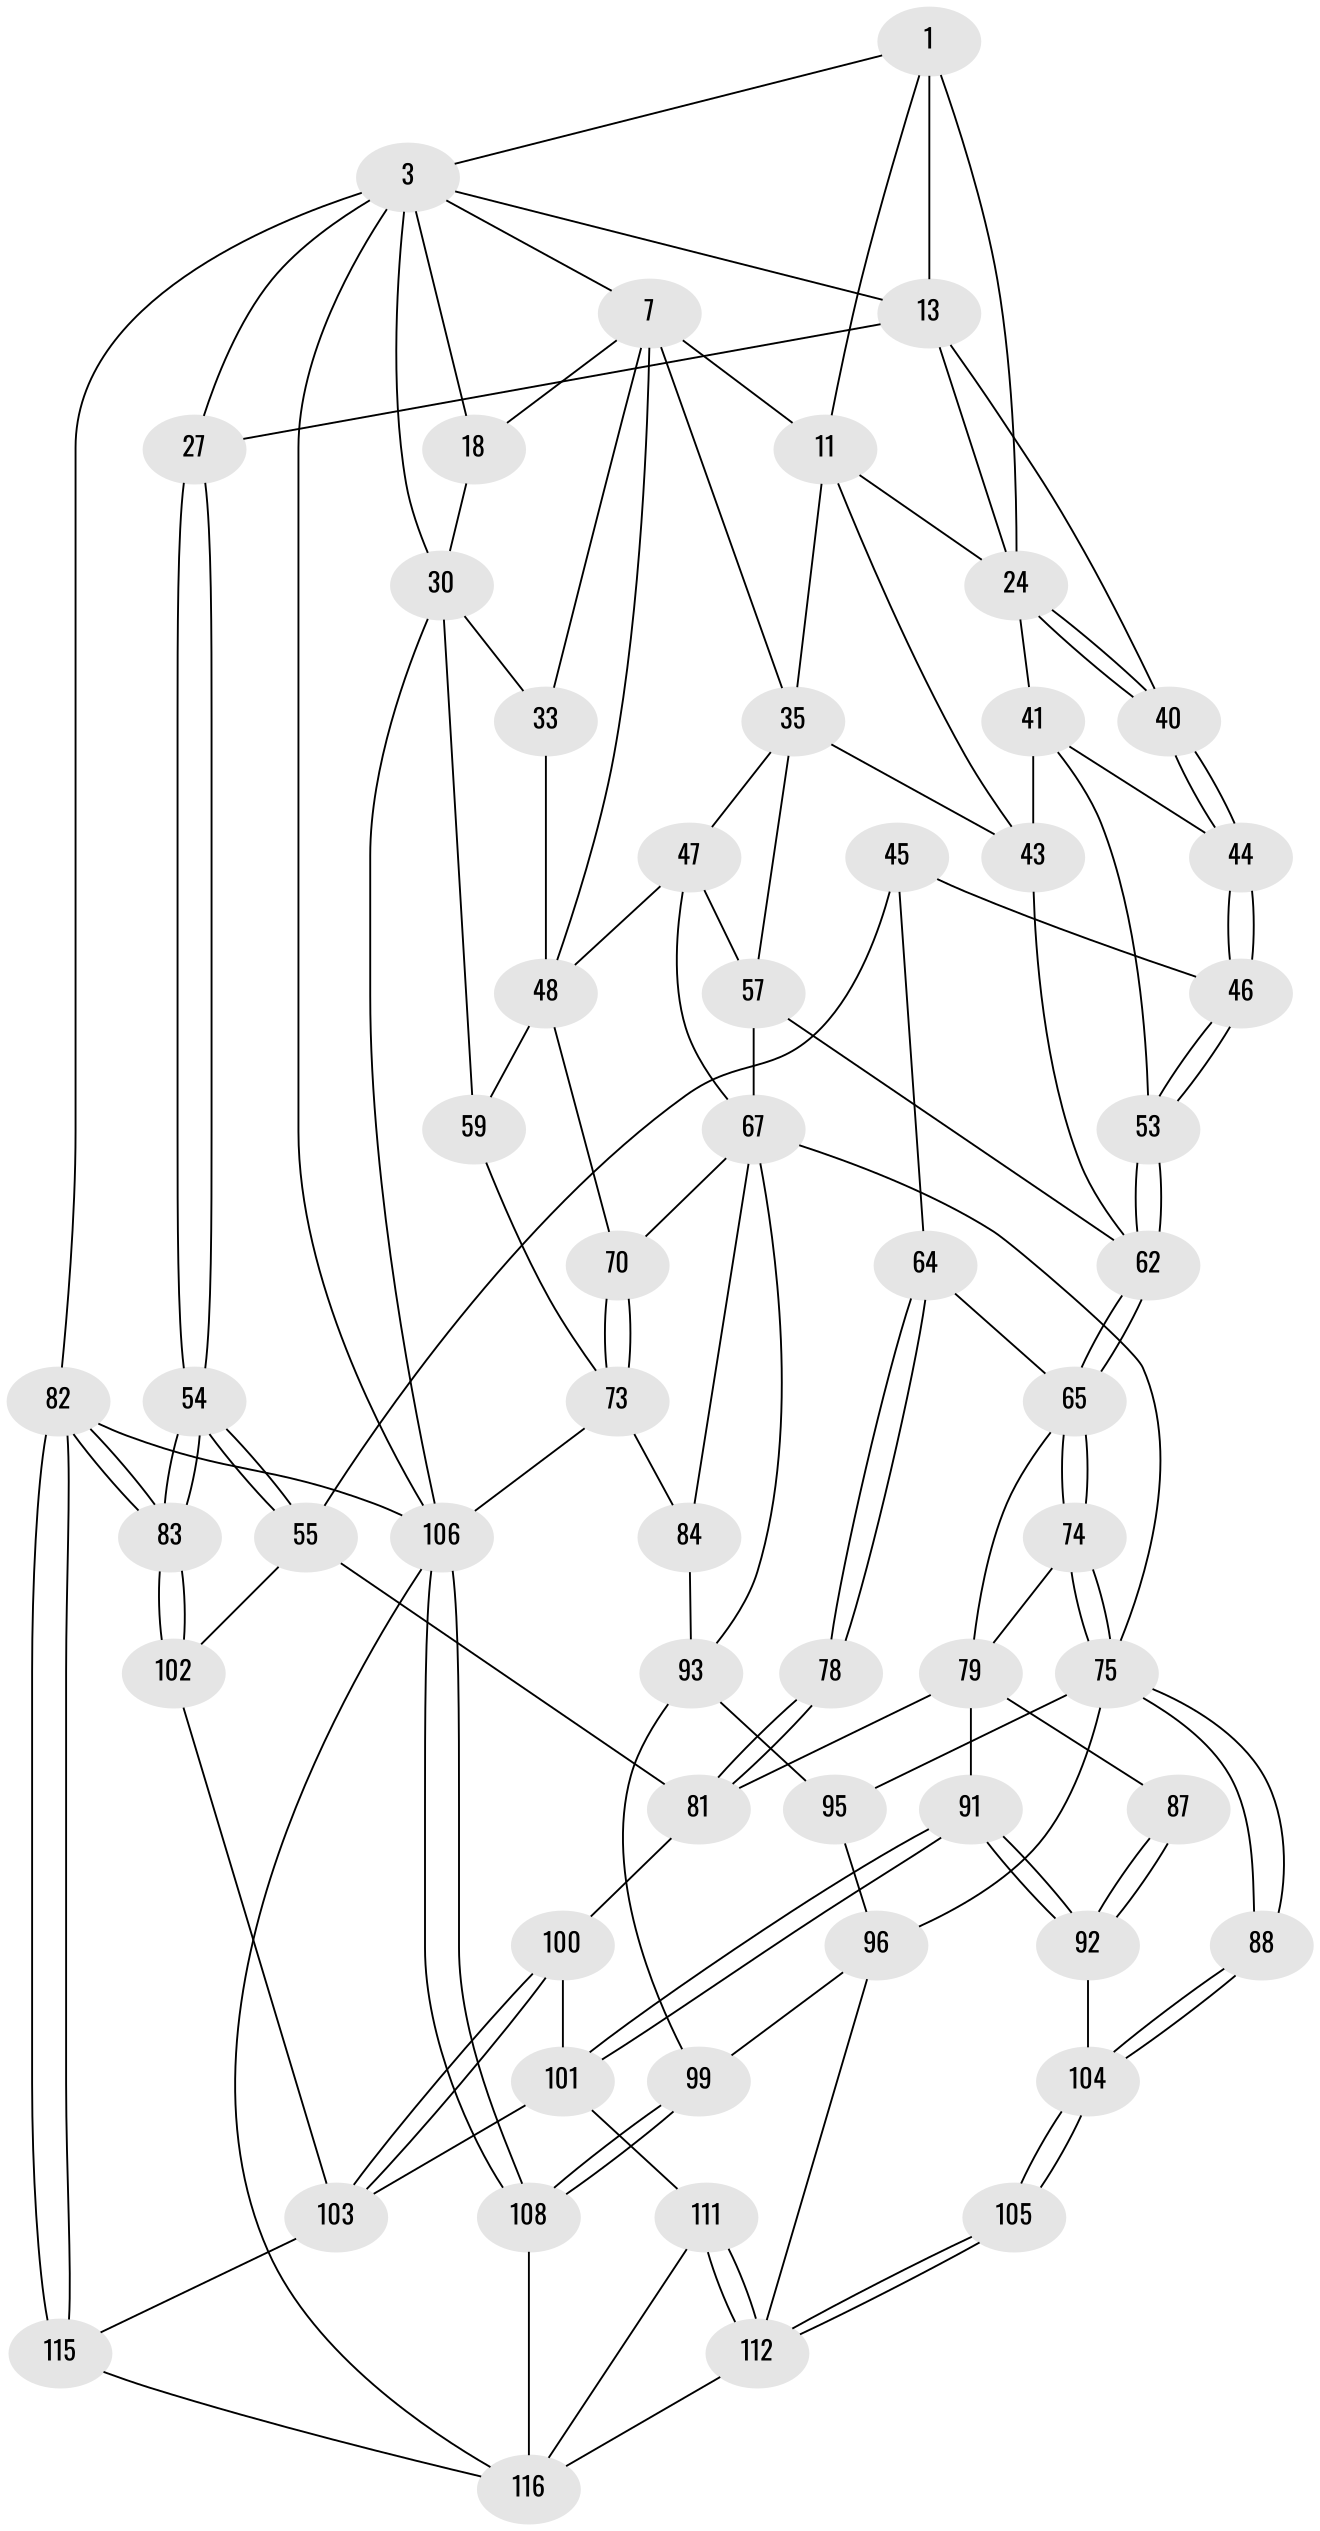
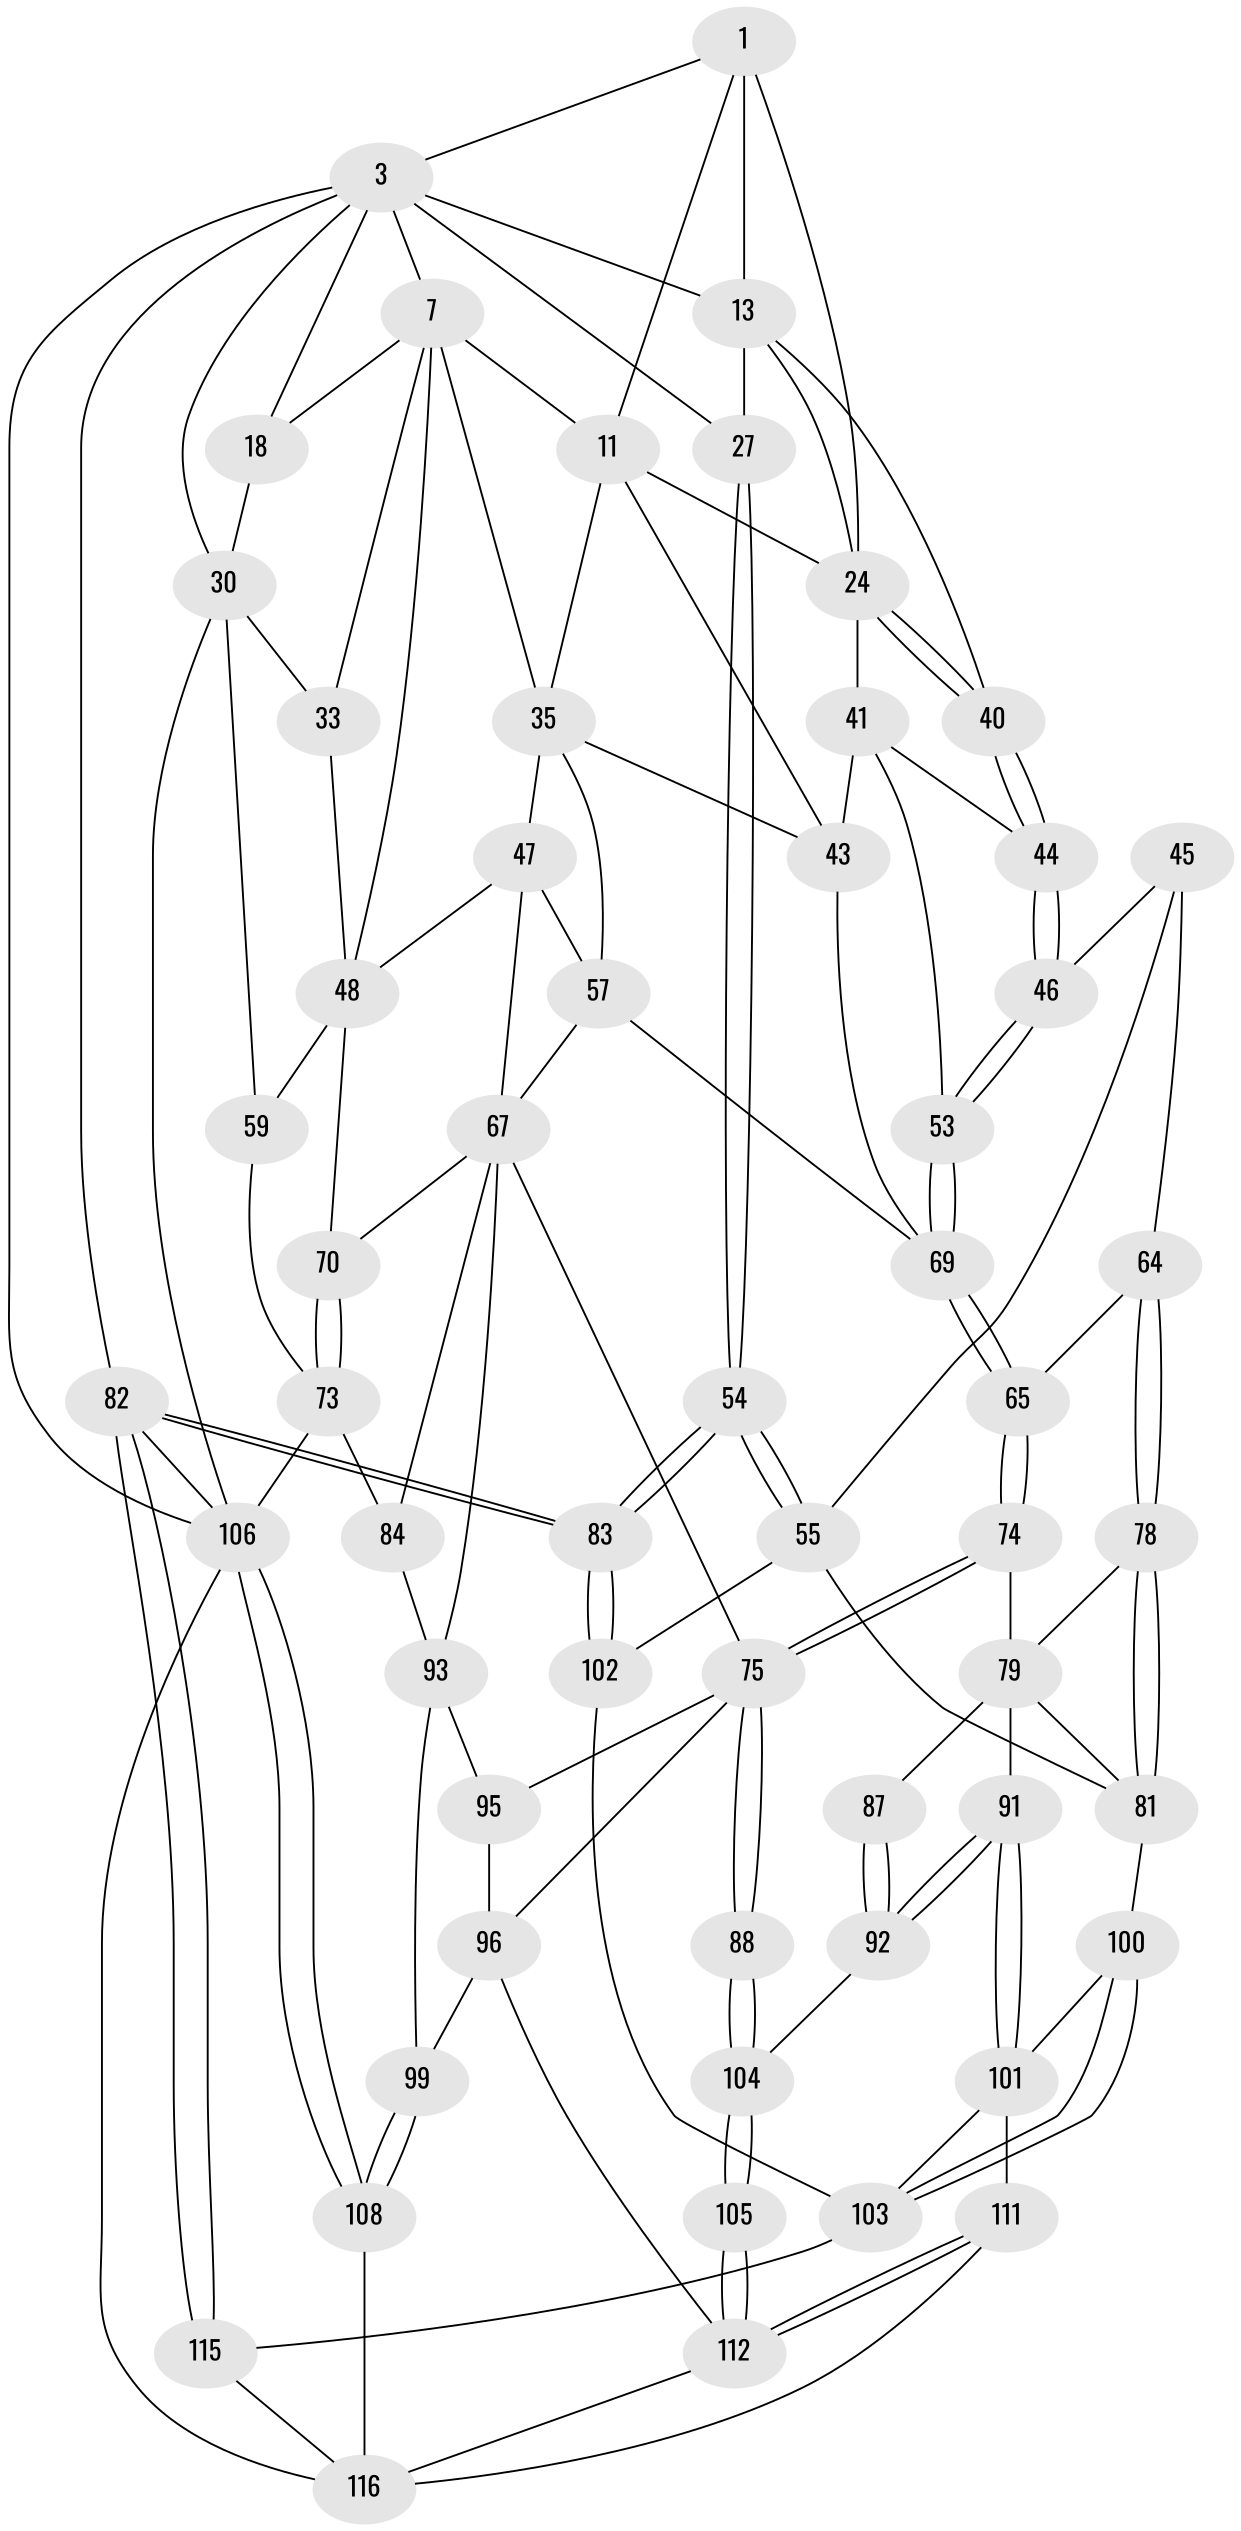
node "62": label "62" -> "69"
edge "65" -- "79": now "78" -- "79"
